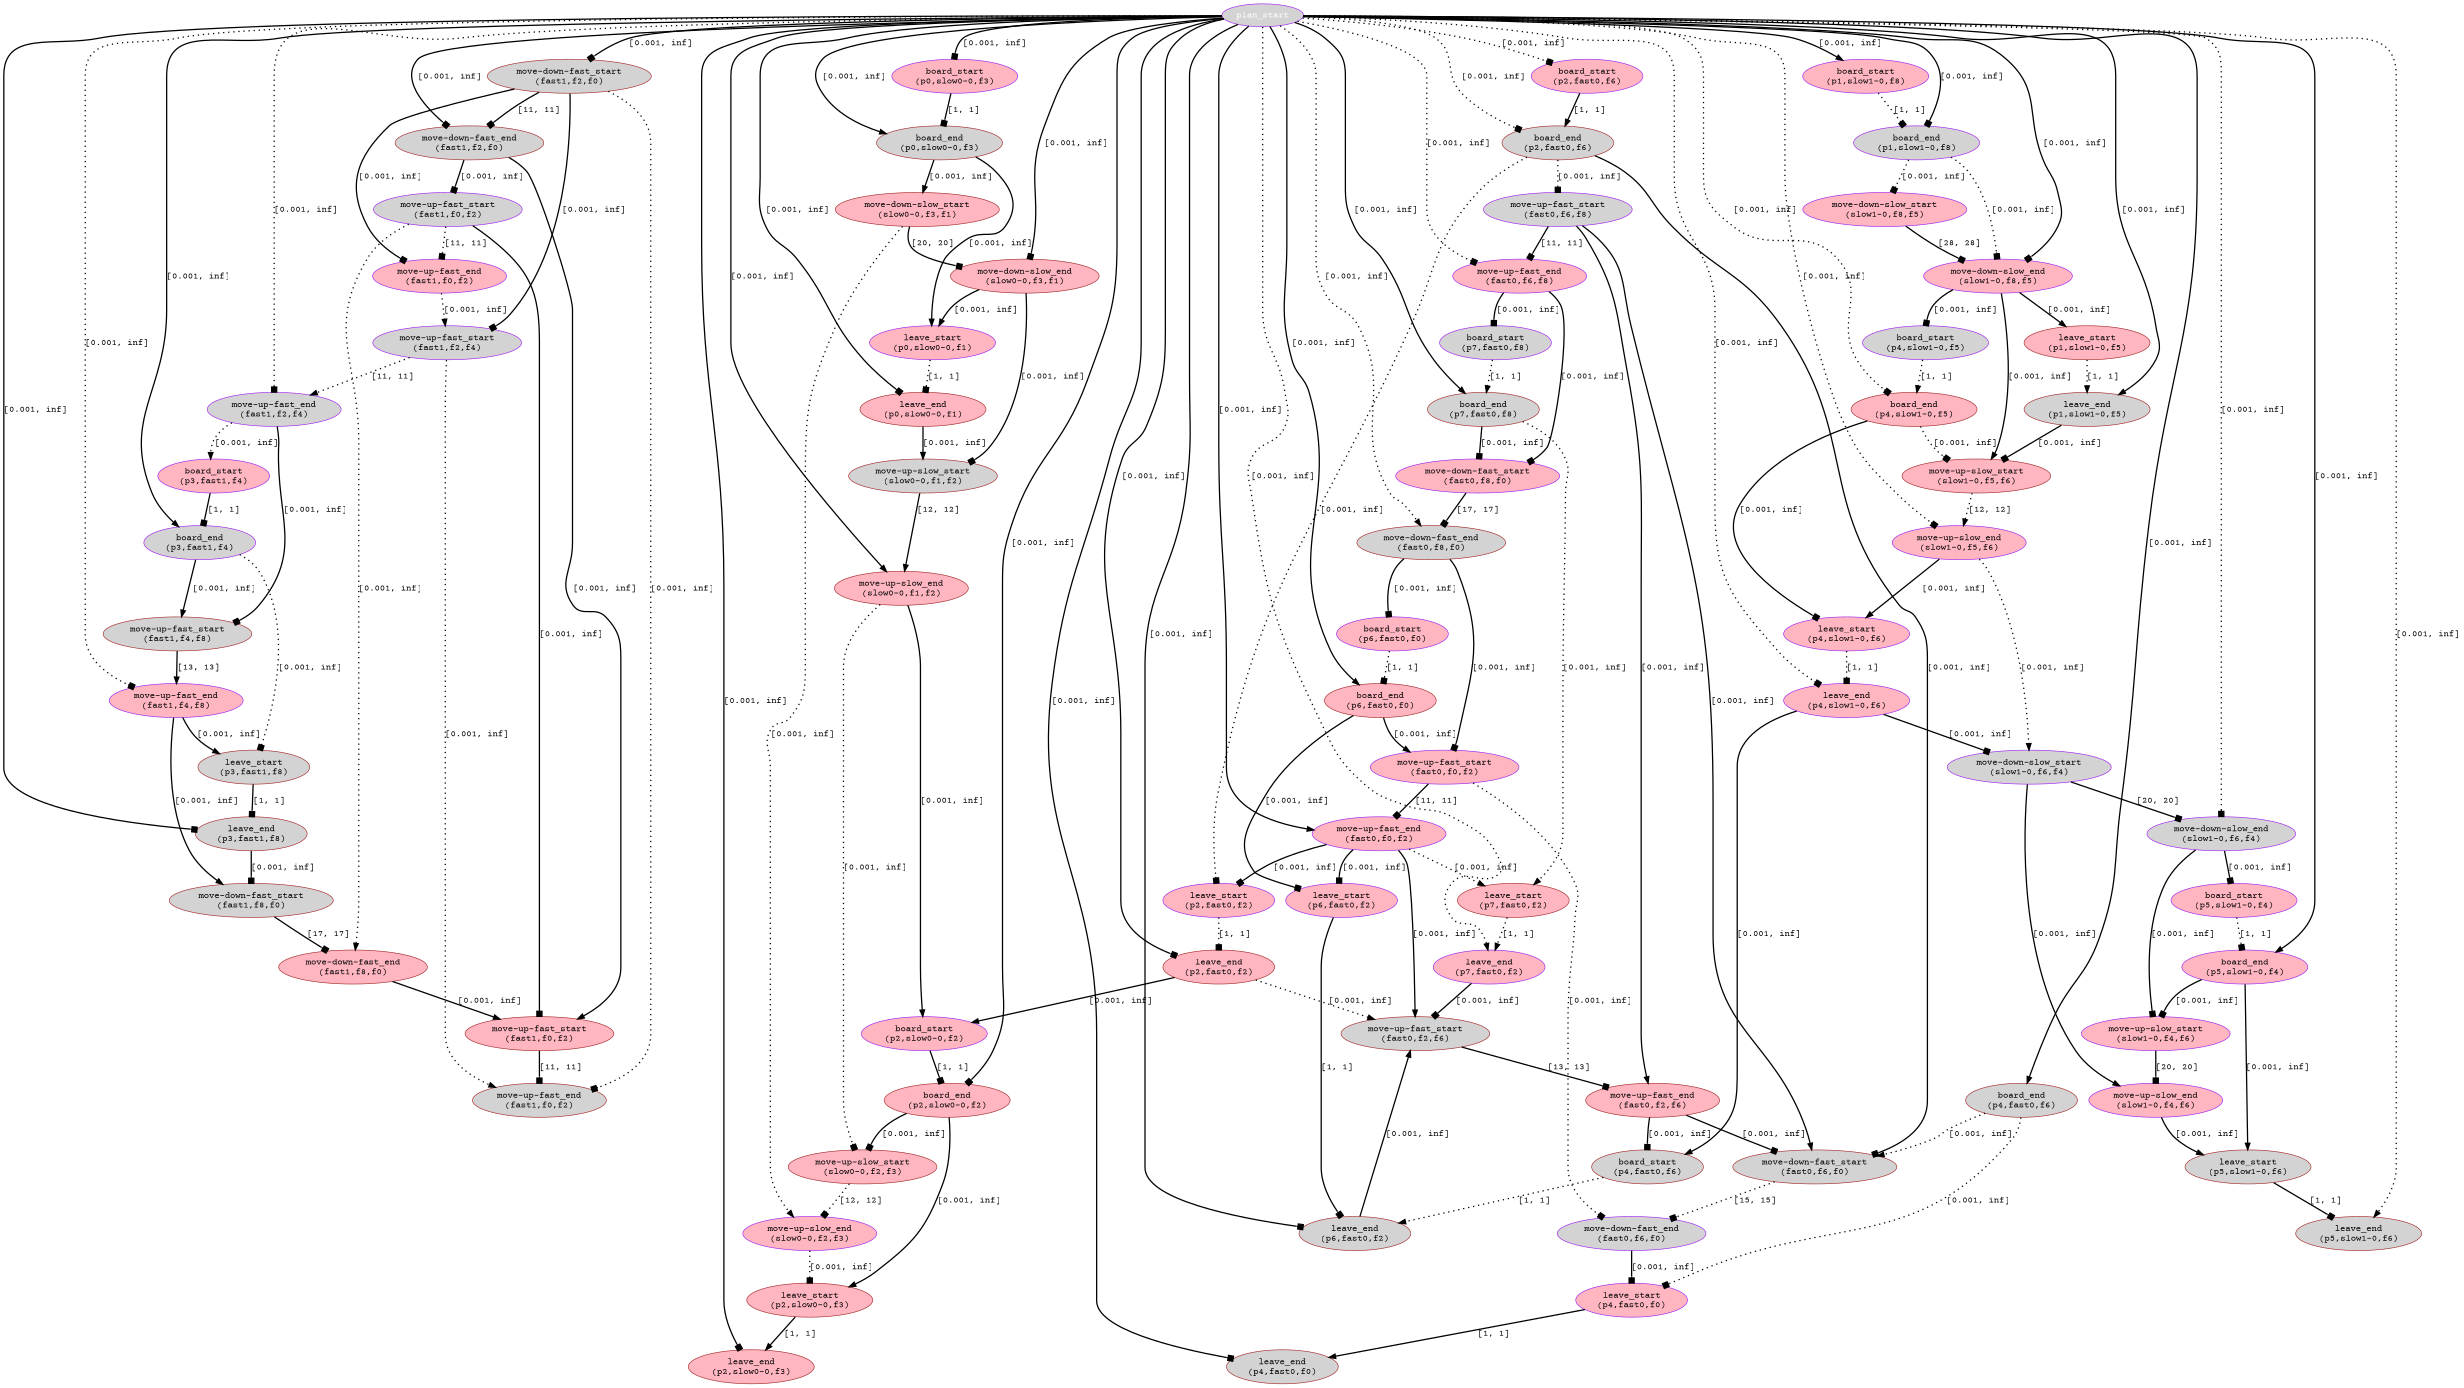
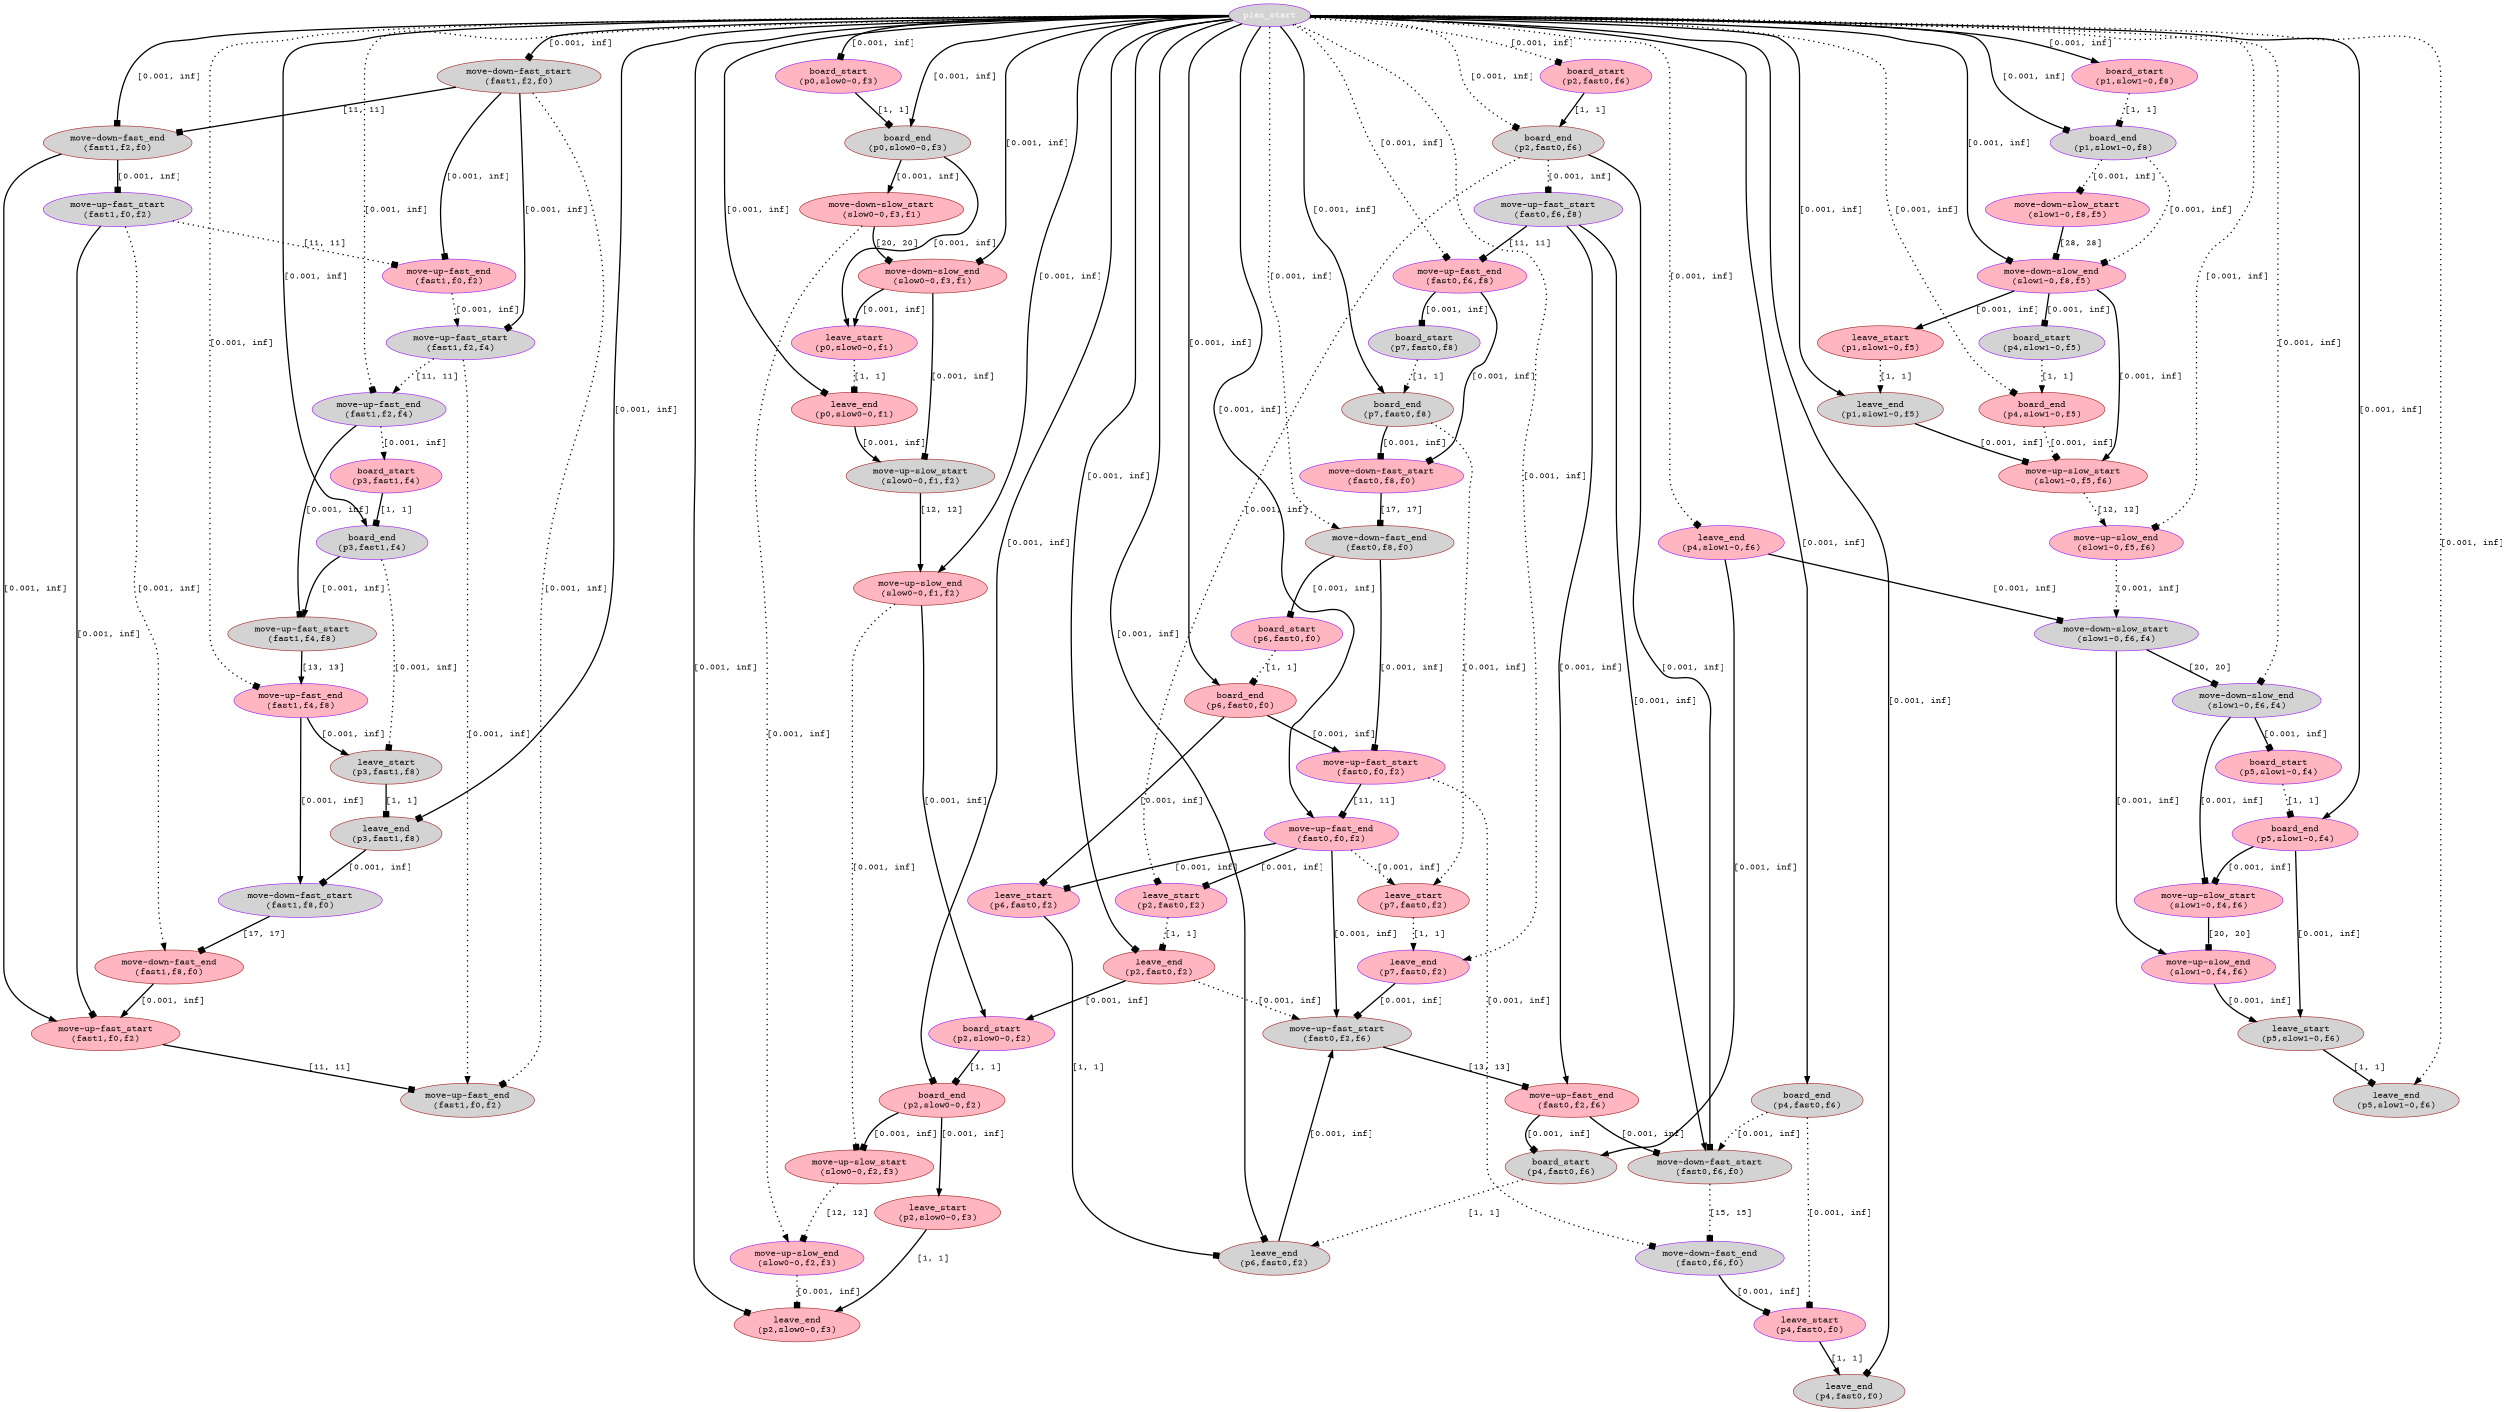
node "leave_start (p4,slow1-0,f6)": removed
node "move-down-fast_start (fast1,f8,f0)": color brown -> purple
edge "move-up-slow_end (slow0-0,f2,f3)" -> "leave_start (p2,slow0-0,f3)": now "move-up-slow_end (slow0-0,f2,f3)" -> "leave_end (p2,slow0-0,f3)"
